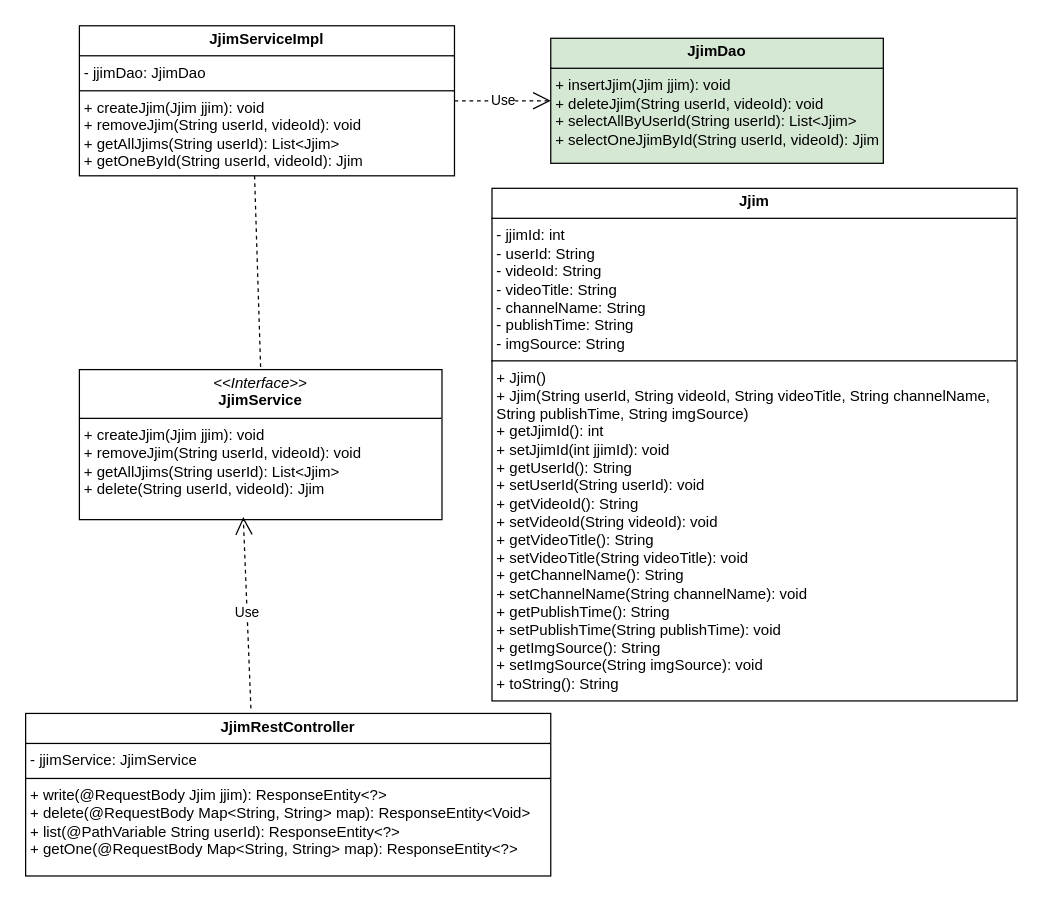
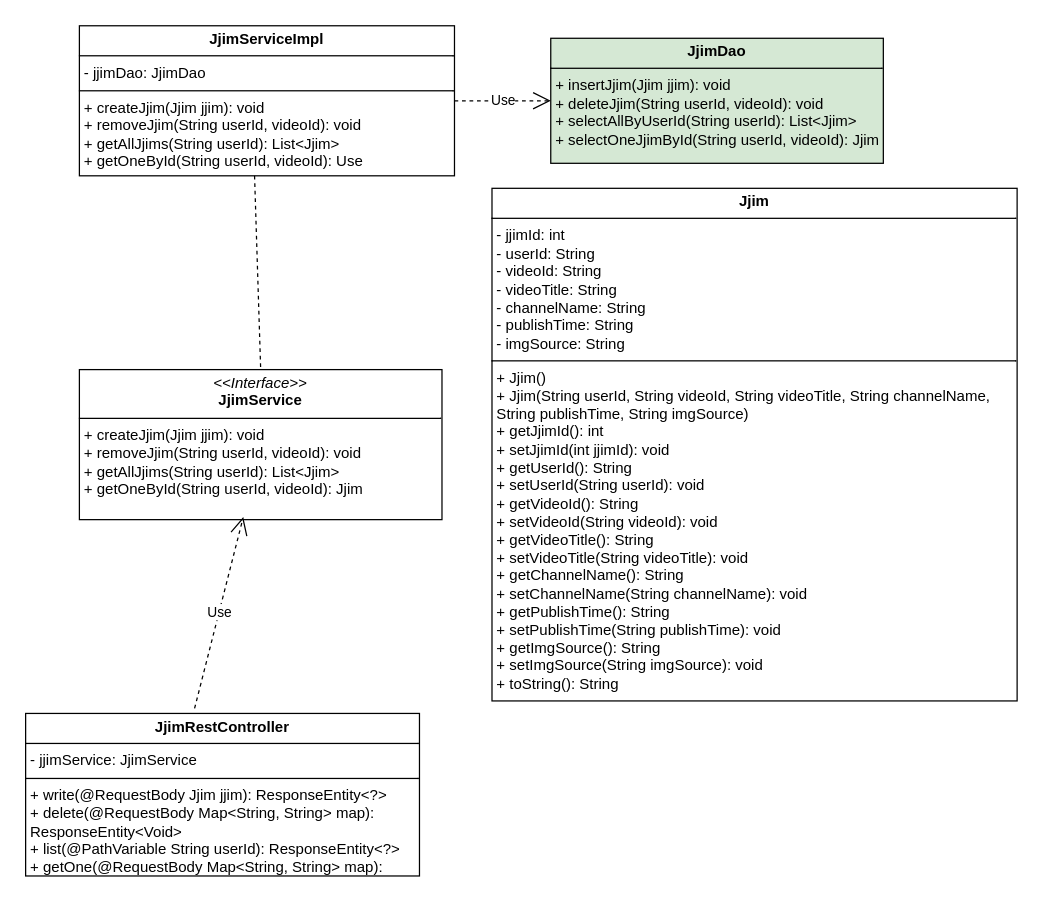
node "JjimServiceImpl - jjimDao: JjimDao + createJjim(Jjim jjim): void + removeJjim(String userId, videoId): void + getAllJjims(String userId): List<Jjim> + getOneById(String userId, videoId): Jjim": label "JjimServiceImpl - jjimDao: JjimDao + createJjim(Jjim jjim): void + removeJjim(String userId, videoId): void + getAllJjims(String userId): List<Jjim> + getOneById(String userId, videoId): Jjim" -> "JjimServiceImpl - jjimDao: JjimDao + createJjim(Jjim jjim): void + removeJjim(String userId, videoId): void + getAllJjims(String userId): List<Jjim> + getOneById(String userId, videoId): Use"
node "<<Interface>> JjimService + createJjim(Jjim jjim): void + removeJjim(String userId, videoId): void + getAllJjims(String userId): List<Jjim> + delete(String userId, videoId): Jjim": label "<<Interface>> JjimService + createJjim(Jjim jjim): void + removeJjim(String userId, videoId): void + getAllJjims(String userId): List<Jjim> + delete(String userId, videoId): Jjim" -> "<<Interface>> JjimService + createJjim(Jjim jjim): void + removeJjim(String userId, videoId): void + getAllJjims(String userId): List<Jjim> + getOneById(String userId, videoId): Jjim"
node "JjimRestController - jjimService: JjimService + write(@RequestBody Jjim jjim): ResponseEntity<?> + delete(@RequestBody Map<String, String> map): ResponseEntity<Void> + list(@PathVariable String userId): ResponseEntity<?> + getOne(@RequestBody Map<String, String> map): ResponseEntity<?>": size 525x163 -> 394x163
